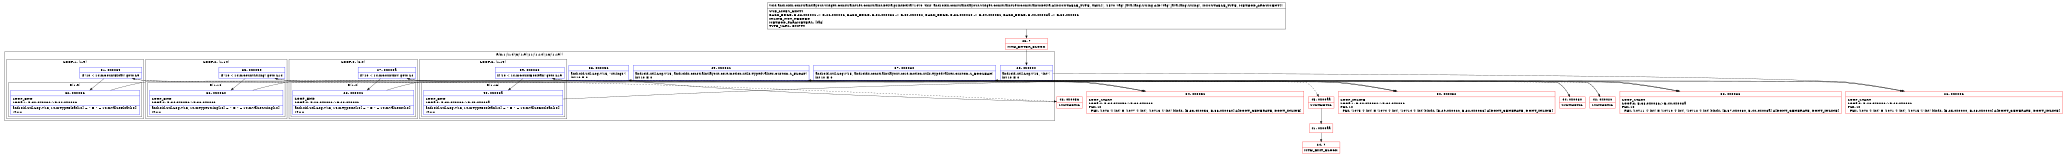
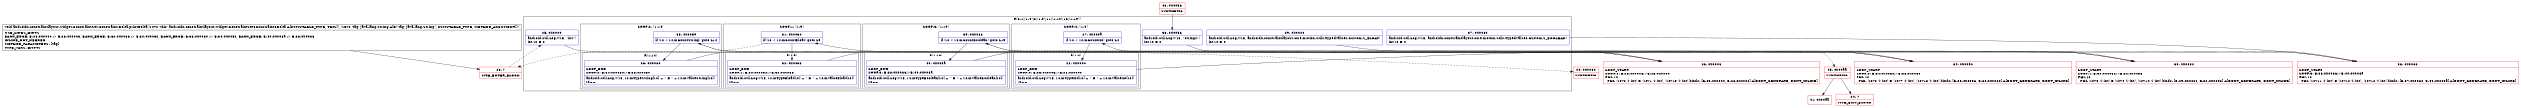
edge "23: ?" -> "25: 0x0000": style solid -> dashed
cluster "LOOP:0: (6:4)": label "LOOP:0: (6:4)" -> "LOOP:0: (1:4)"
edge "44: 0x0080" -> "37: 0x0080": removed
edge "31: 0x0034" -> "43: 0x0056": now "31: 0x0034" -> "23: ?"
node "30: 0x0032": text "LOOP_INLINE" -> "LOOP_START"
node "42: 0x002c": removed
edge "41: 0x00aa" -> "24: ?": now "45: 0x00aa" -> "24: ?"
